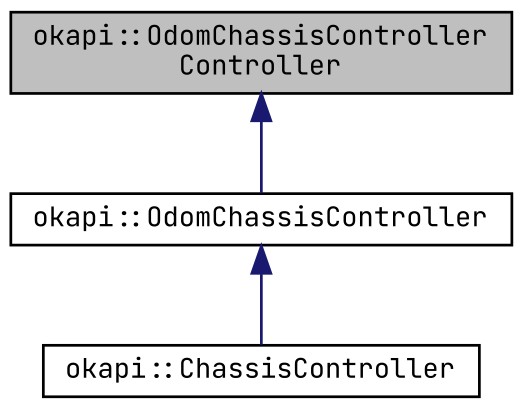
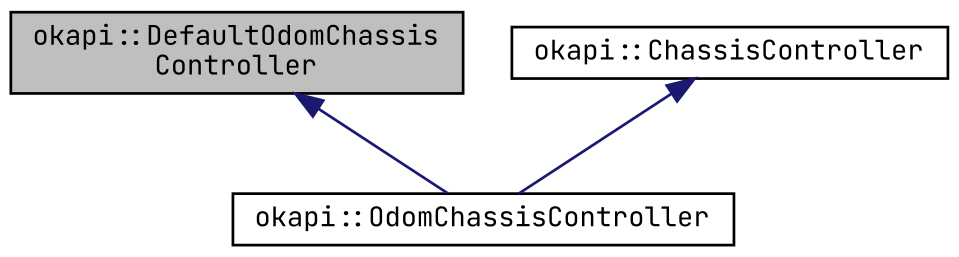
node "okapi::OdomChassisController Controller": label "okapi::OdomChassisController Controller" -> "okapi::DefaultOdomChassis Controller"
edge "okapi::ChassisController" -> "okapi::OdomChassisController": reversed
